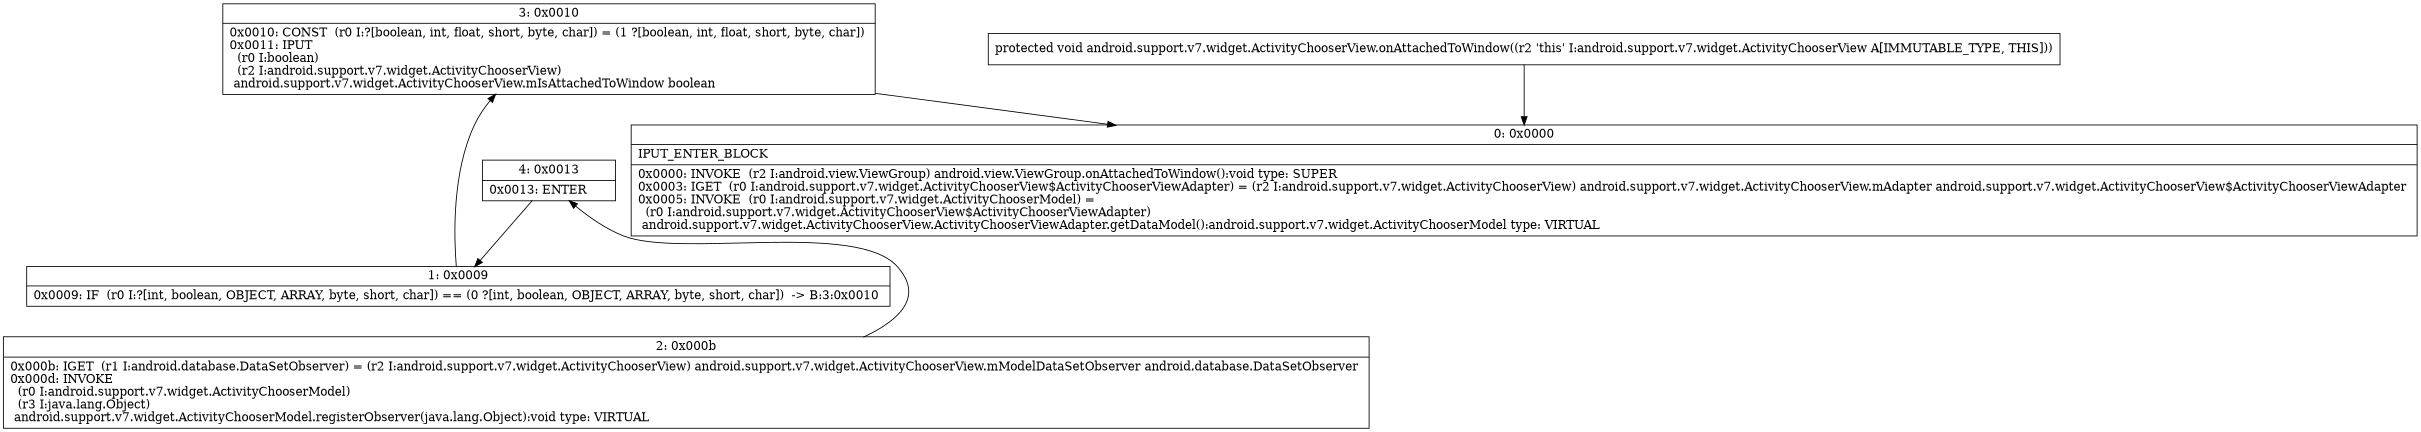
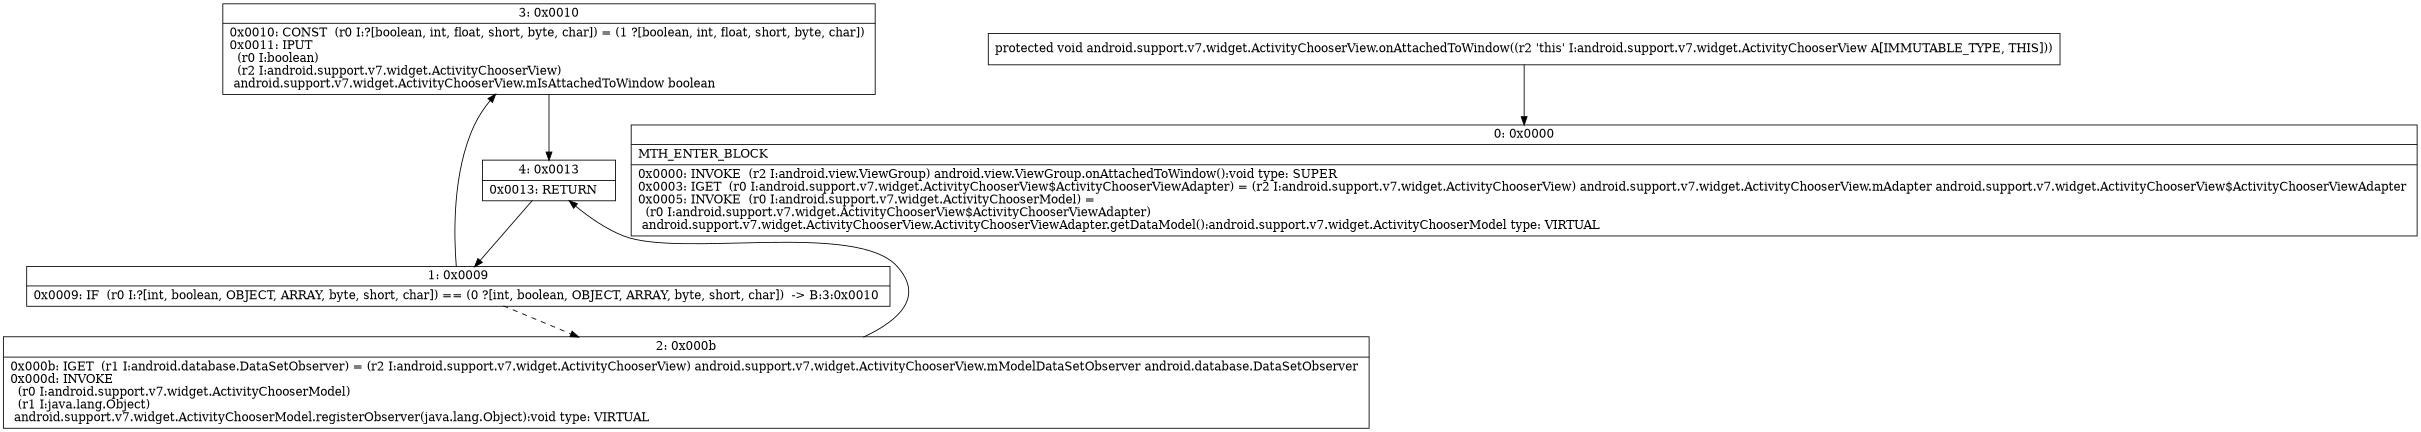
edge "3: 0x0010" -> "0: 0x0000": now "3: 0x0010" -> "4: 0x0013"
node "0: 0x0000": text "IPUT_ENTER_BLOCK" -> "MTH_ENTER_BLOCK"
node "4: 0x0013": text "0x0013: ENTER" -> "0x0013: RETURN"
edge "1: 0x0009" -> "2: 0x000b": added
node "2: 0x000b": text "(r3 I:java.lang.Object)" -> "(r1 I:java.lang.Object)"
